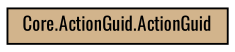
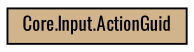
node "Core.ActionGuid.ActionGuid": label "Core.ActionGuid.ActionGuid" -> "Core.Input.ActionGuid"
